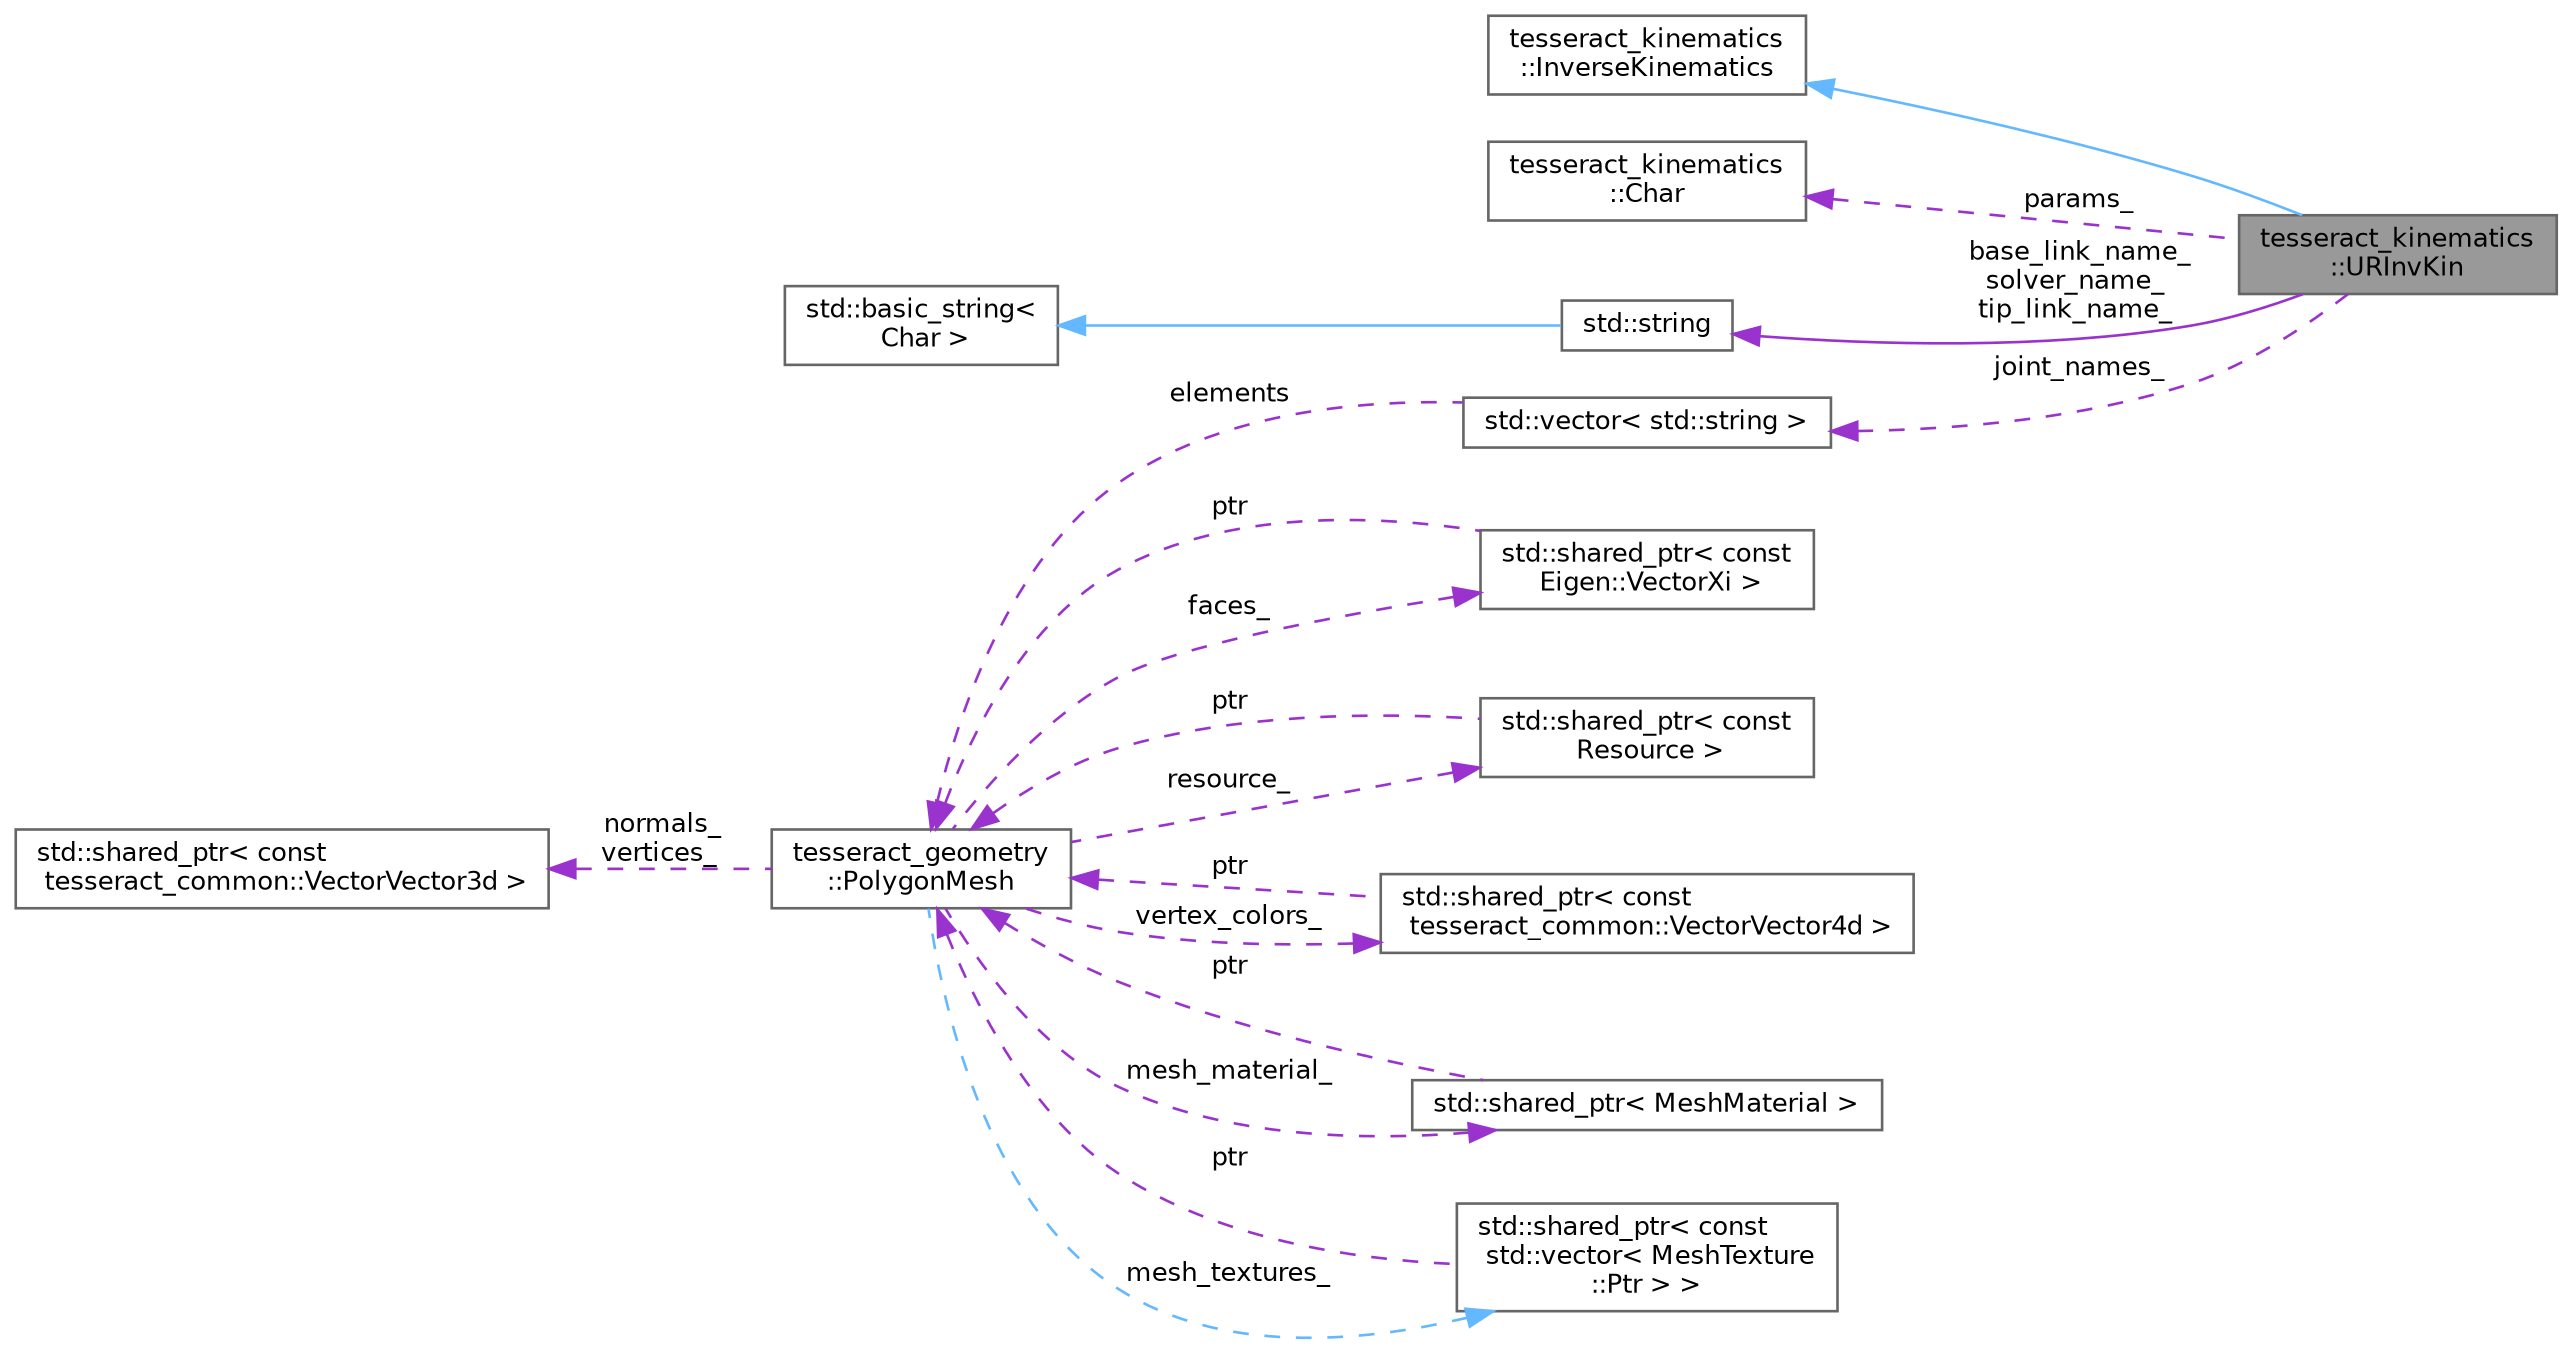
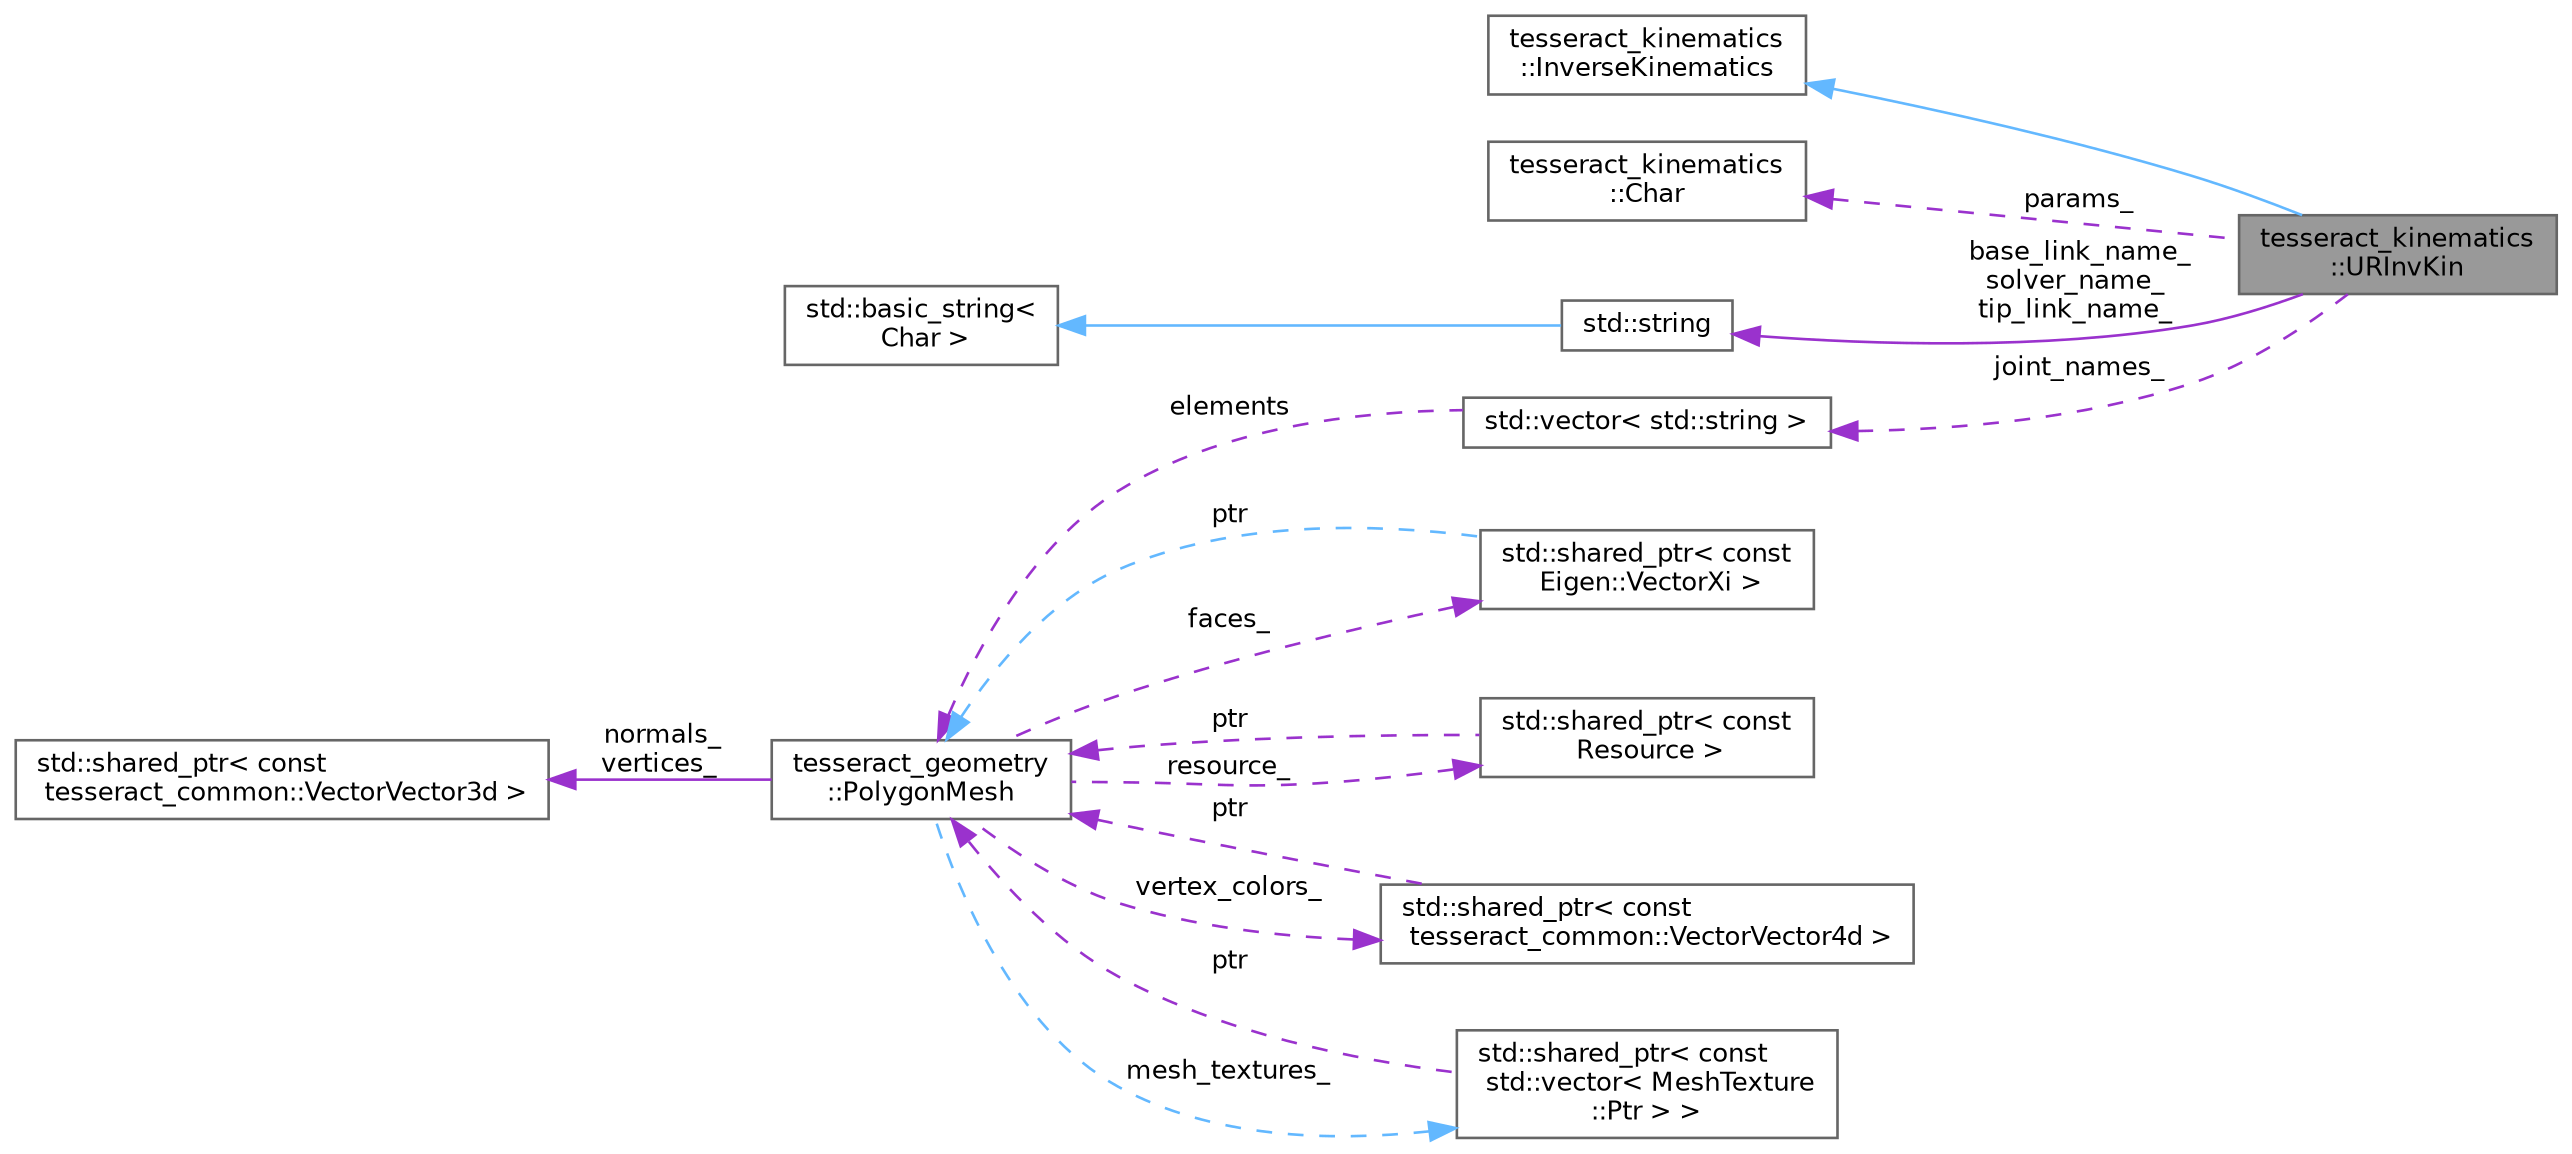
edge "std::shared_ptr< const Eigen::VectorXi >" -> "tesseract_geometry ::PolygonMesh": color darkorchid3 -> steelblue1
edge "tesseract_geometry ::PolygonMesh" -> "std::shared_ptr< const tesseract_common::VectorVector3d >": style dashed -> solid
node "std::shared_ptr< MeshMaterial >": removed
